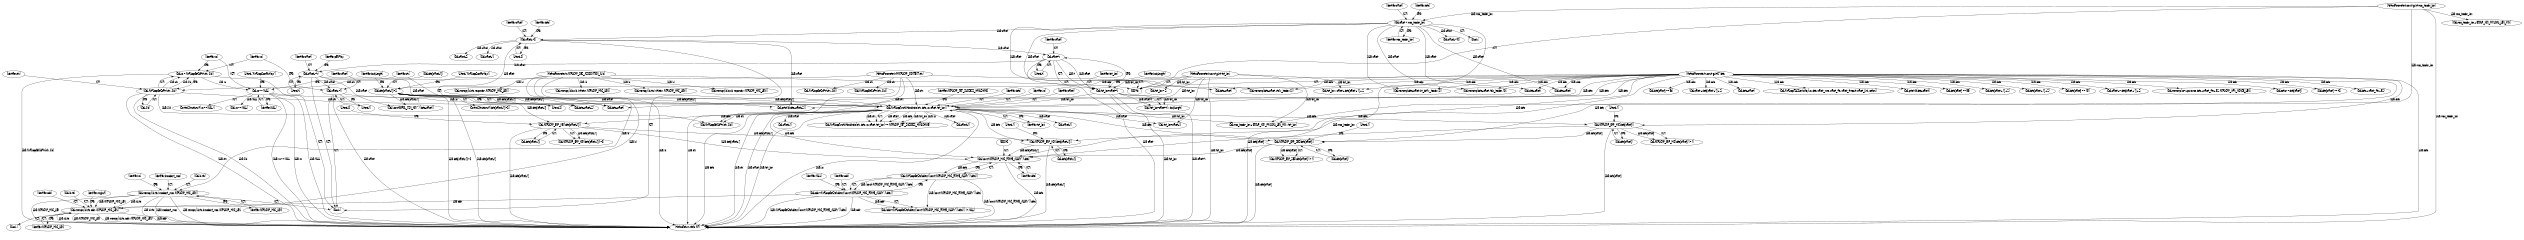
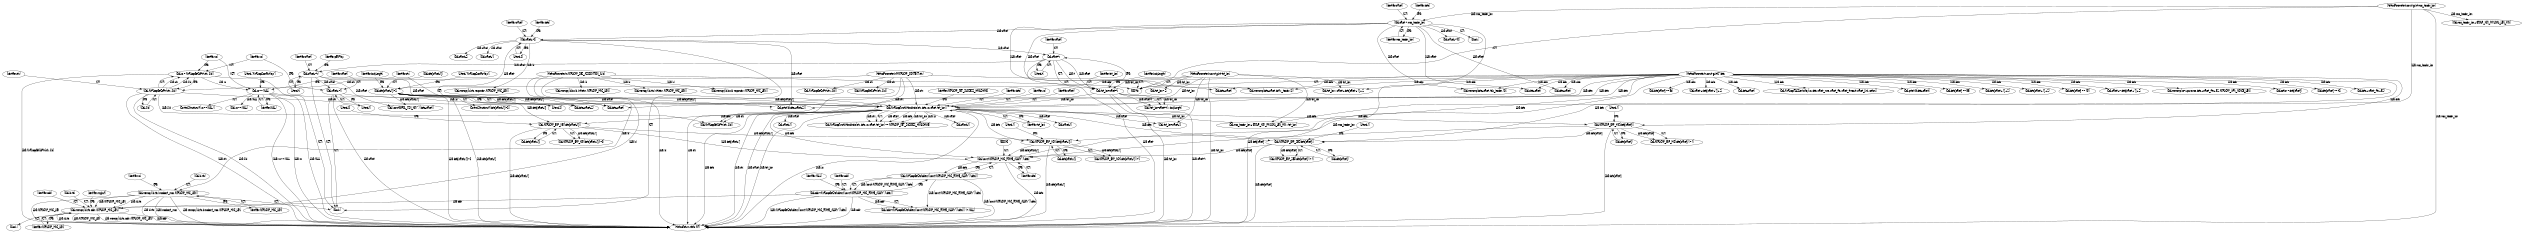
edge "(MethodParameterIn,AIRPDCAP_SEC_ASSOCIATION_ID id)" -> "(Call,memcpy(id.sta, responder, AIRPDCAP_MAC_LEN))": now "(Call,offset+=8)" -> "(Call,memcpy(id.sta, responder, AIRPDCAP_MAC_LEN))"
node "(Call,memcmp(data+offset, sta1x_header, 8))": label "(Call,memcmp(data+offset, sta1x_header, 8))" -> "(Call,memcmp(data+offset, dot1x_header, 8))"
node "(Call,memcmp(data+offset, bt_dot1x_header, 8))": removed
node "(Call,AIRPDCAP_EAP_ACK(data[offset+1])!=1)": added
node "(Identifier,broadcast_mac)": removed
edge "(MethodParameterIn,const guint8 *data)" -> "(MethodReturn,static INT)": removed, label "DDG: data"
